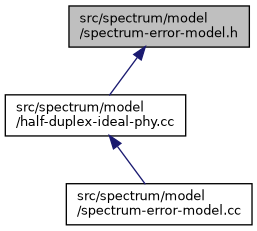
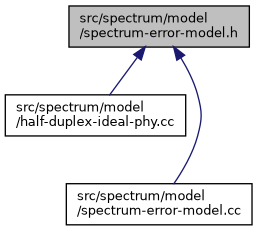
edge "src/spectrum/model /spectrum-error-model.cc" -> "src/spectrum/model /half-duplex-ideal-phy.cc": now "src/spectrum/model /spectrum-error-model.cc" -> "src/spectrum/model /spectrum-error-model.h"
